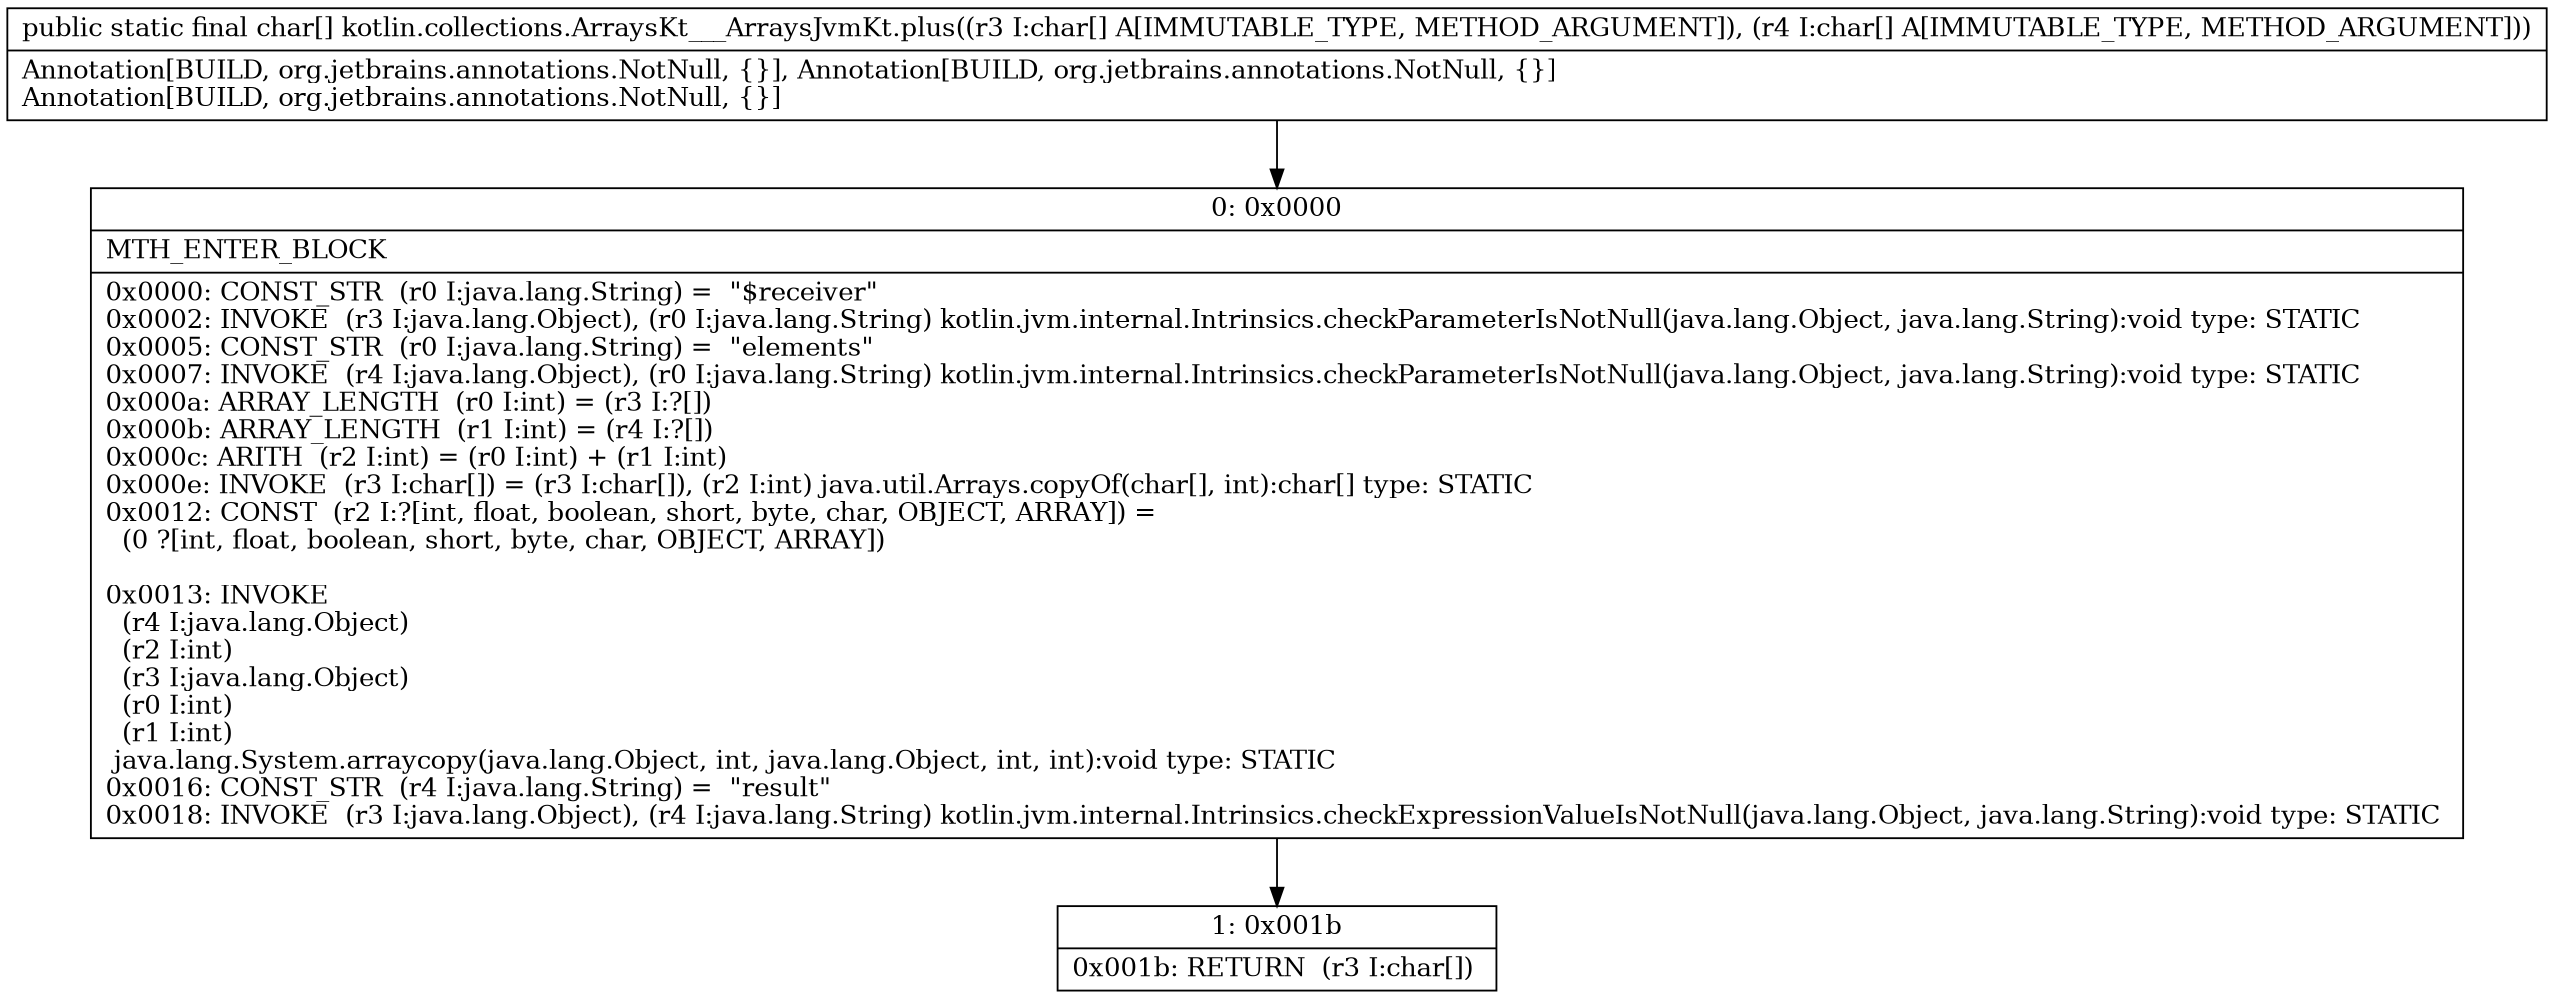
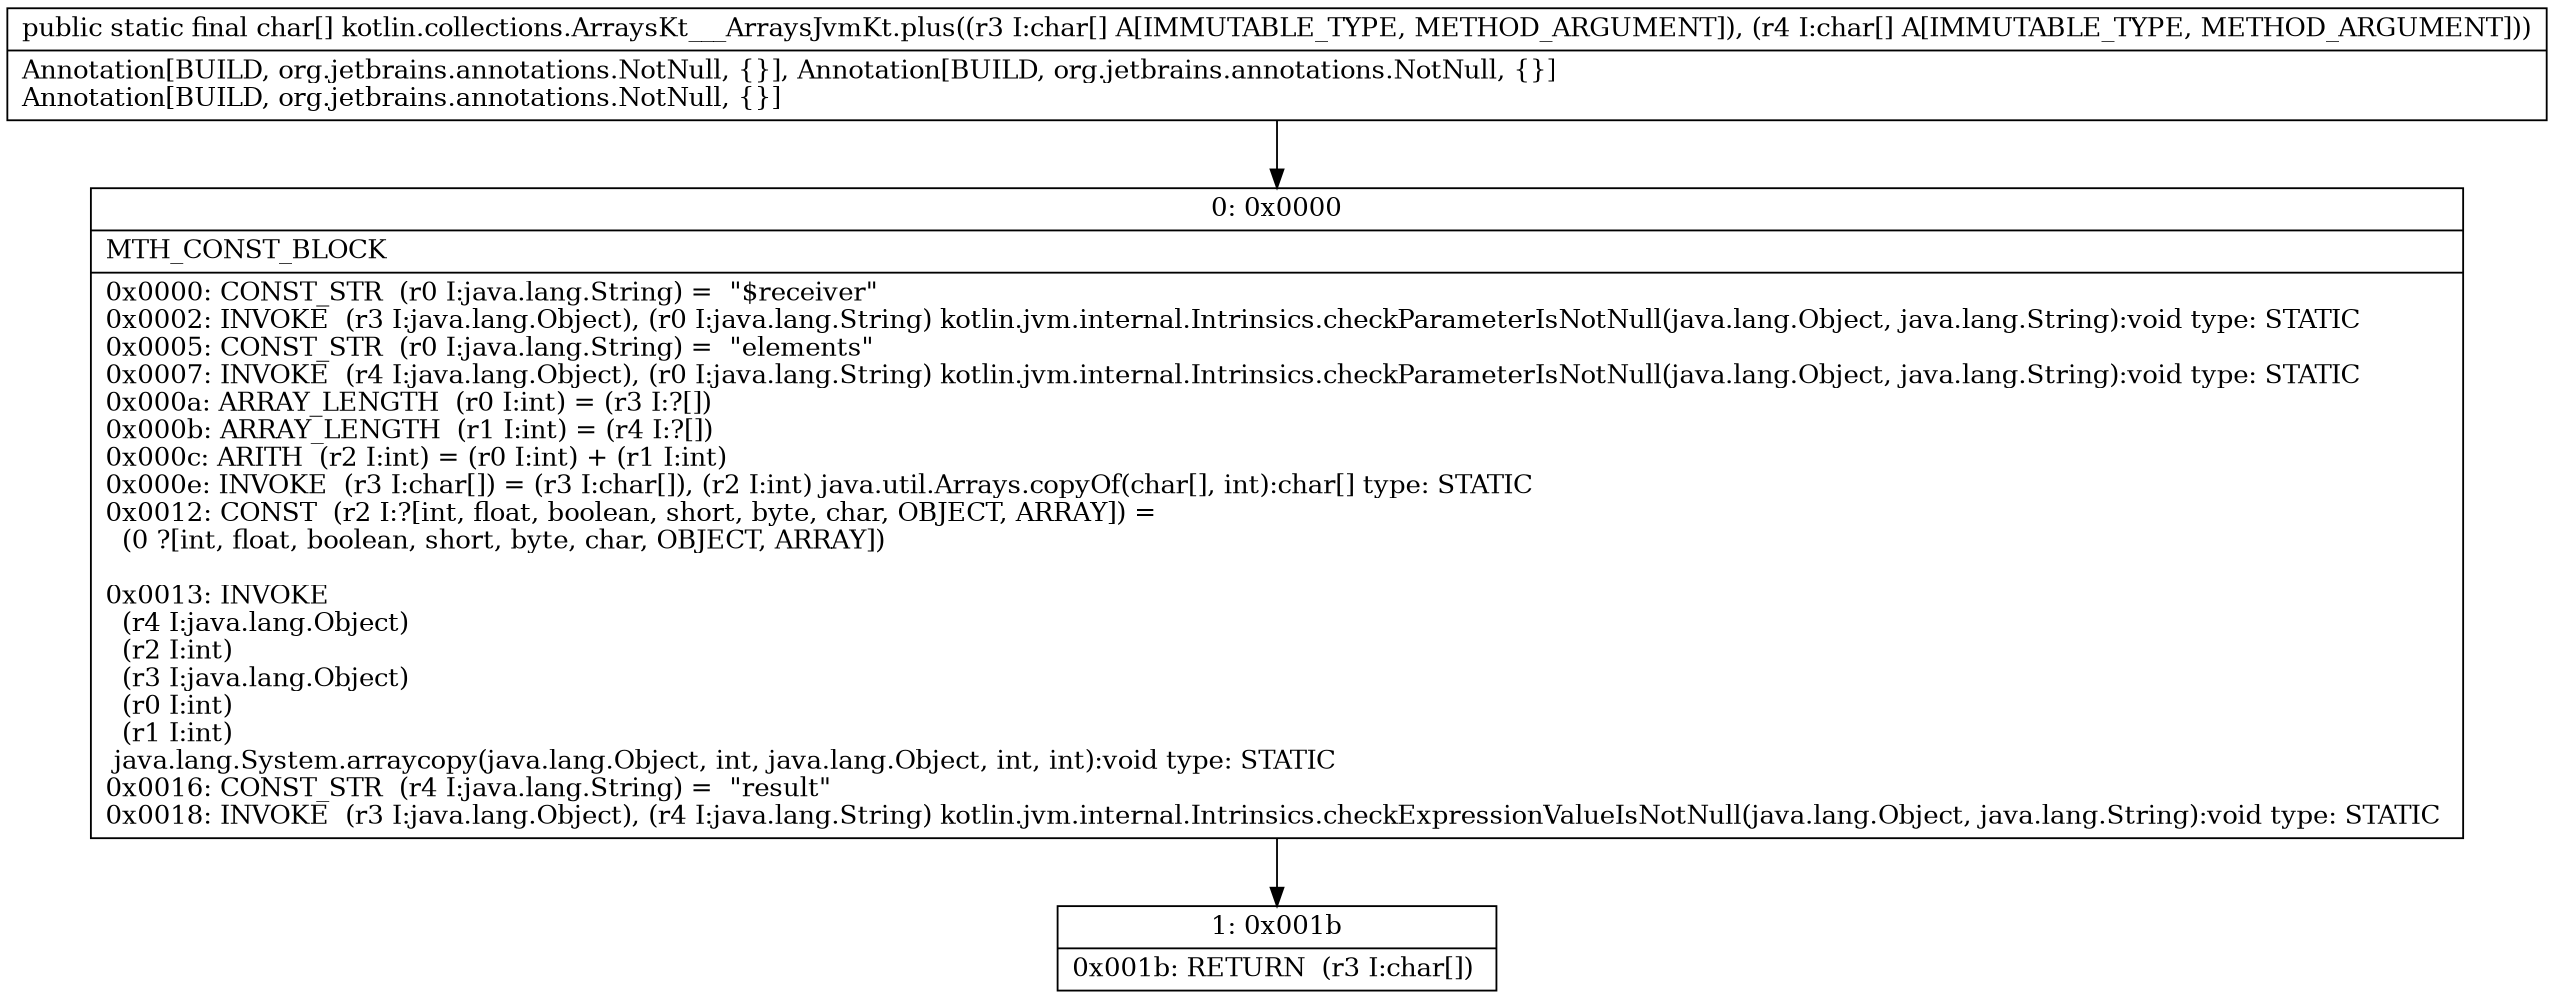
node "0: 0x0000": text "MTH_ENTER_BLOCK" -> "MTH_CONST_BLOCK"
